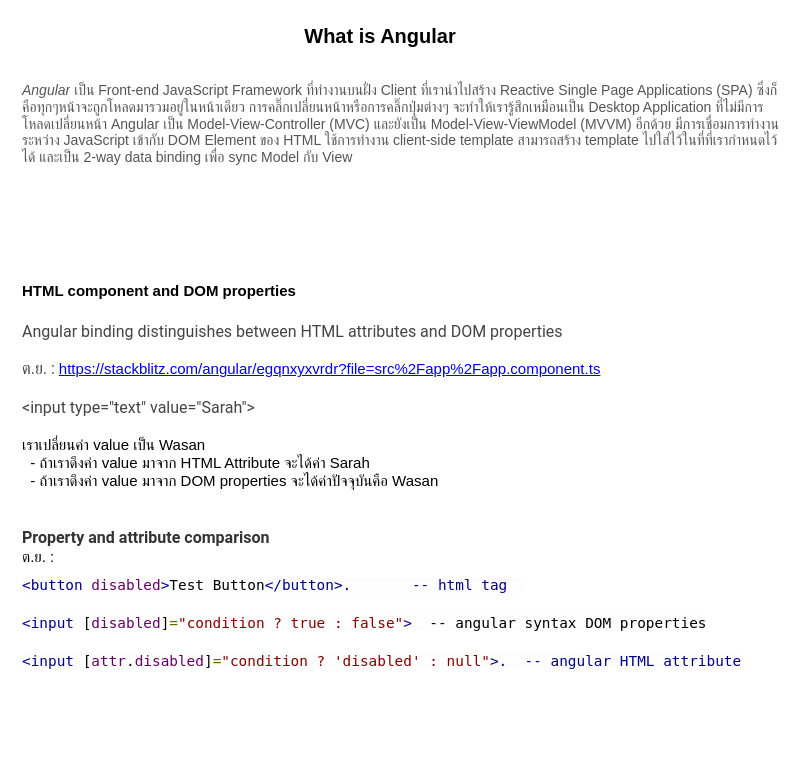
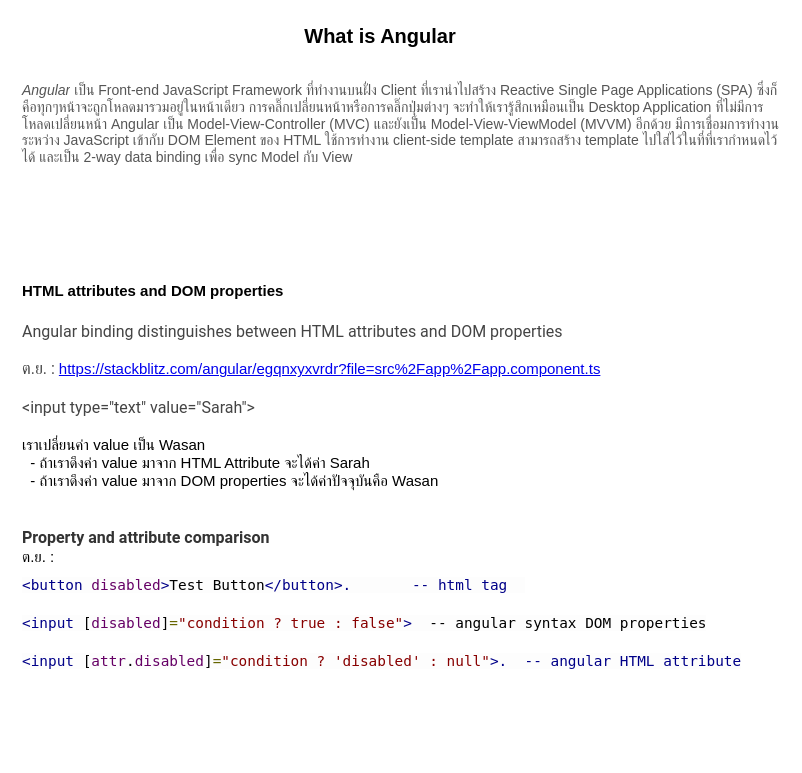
node "HTML component and DOM properties": label "HTML component and DOM properties" -> "HTML attributes and DOM properties"
